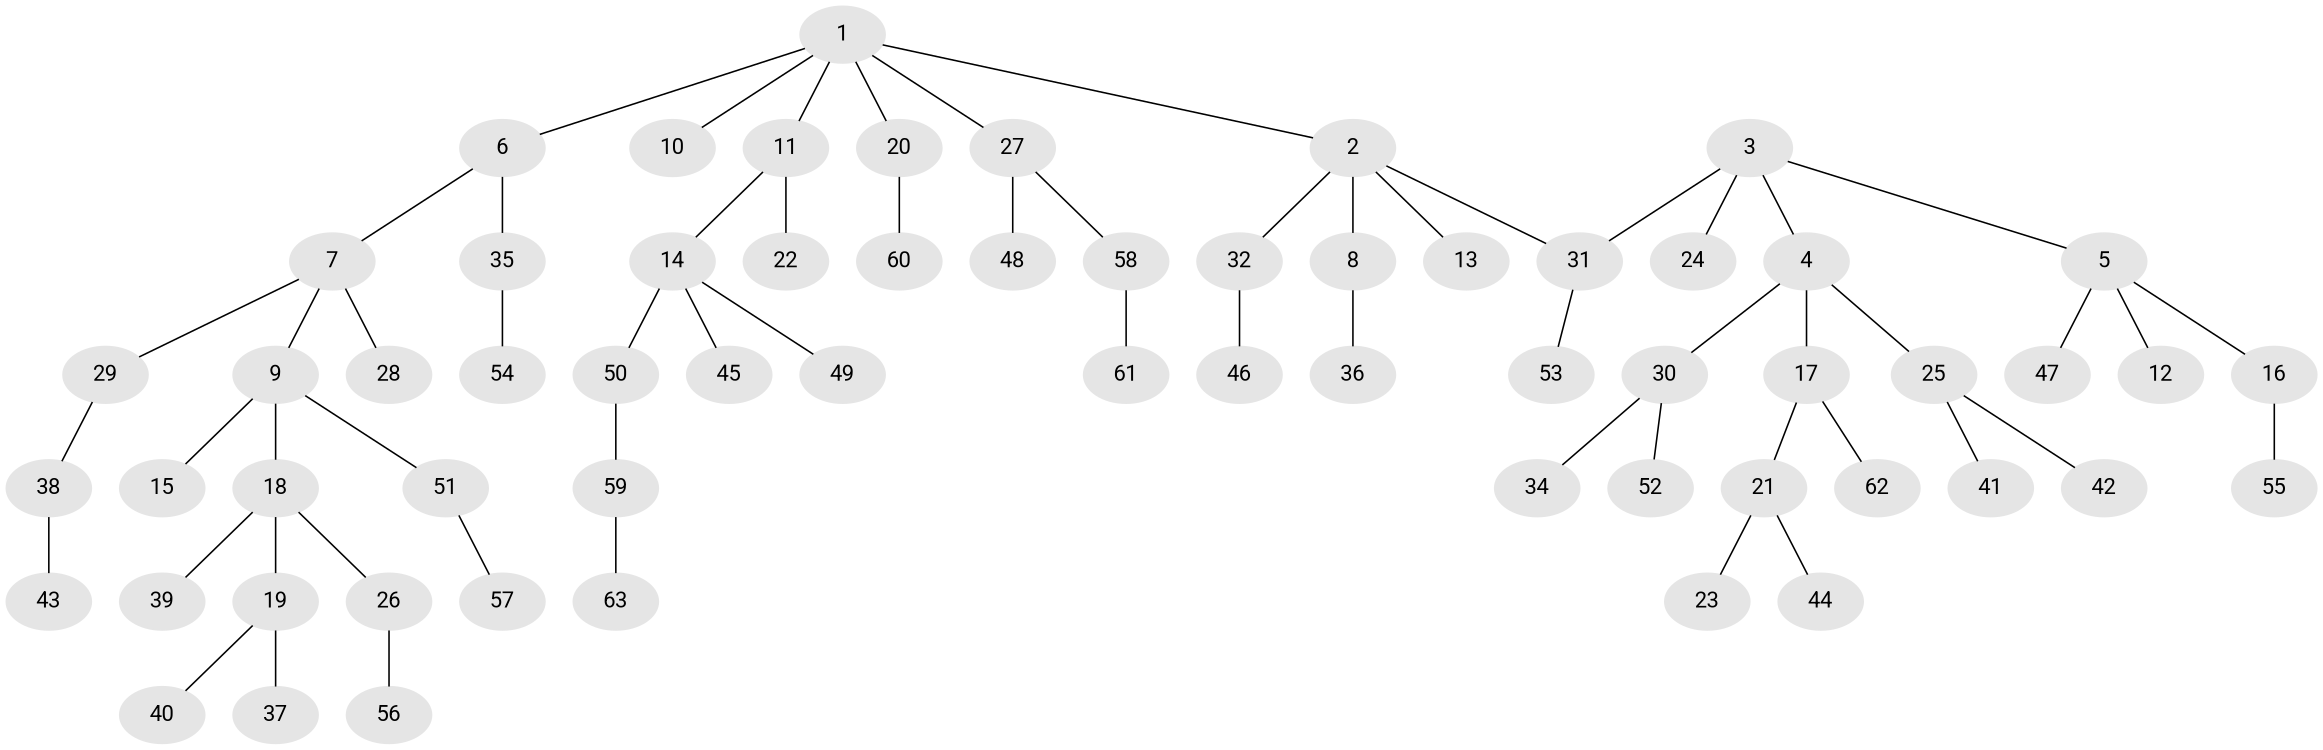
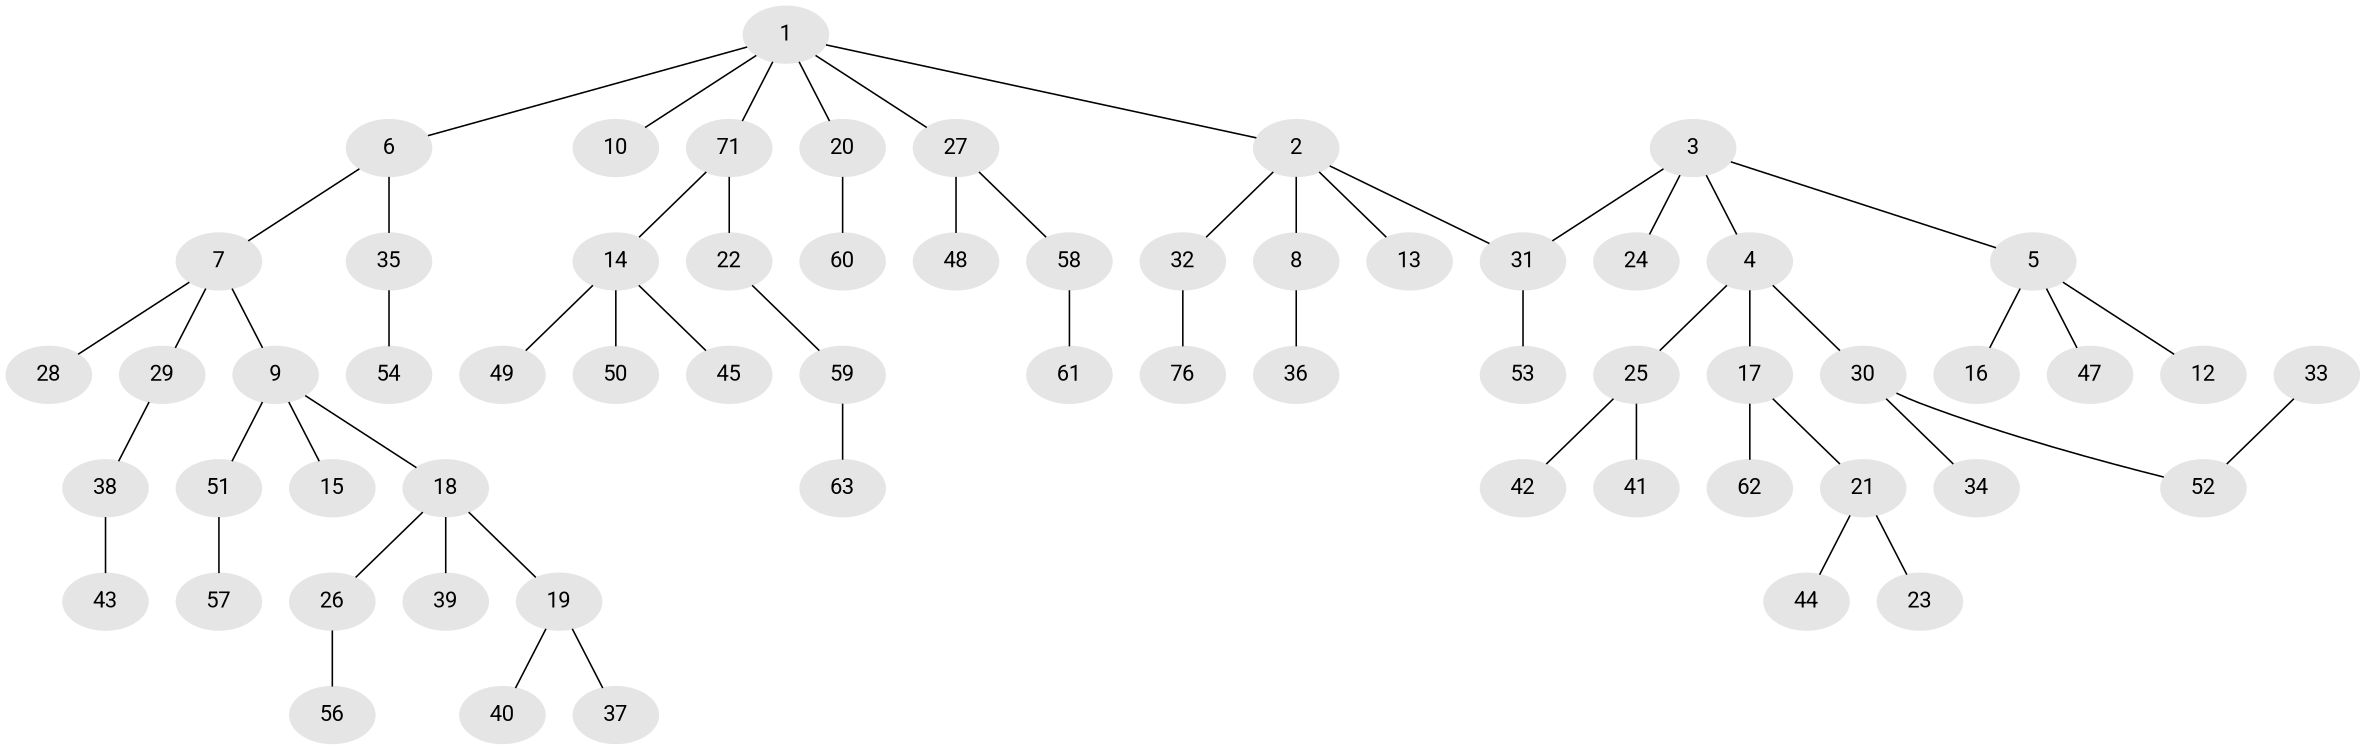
node "11": label "11" -> "71"
node "46": label "46" -> "76"
node "33": added
edge "50" -- "59": now "22" -- "59"
node "55": removed
